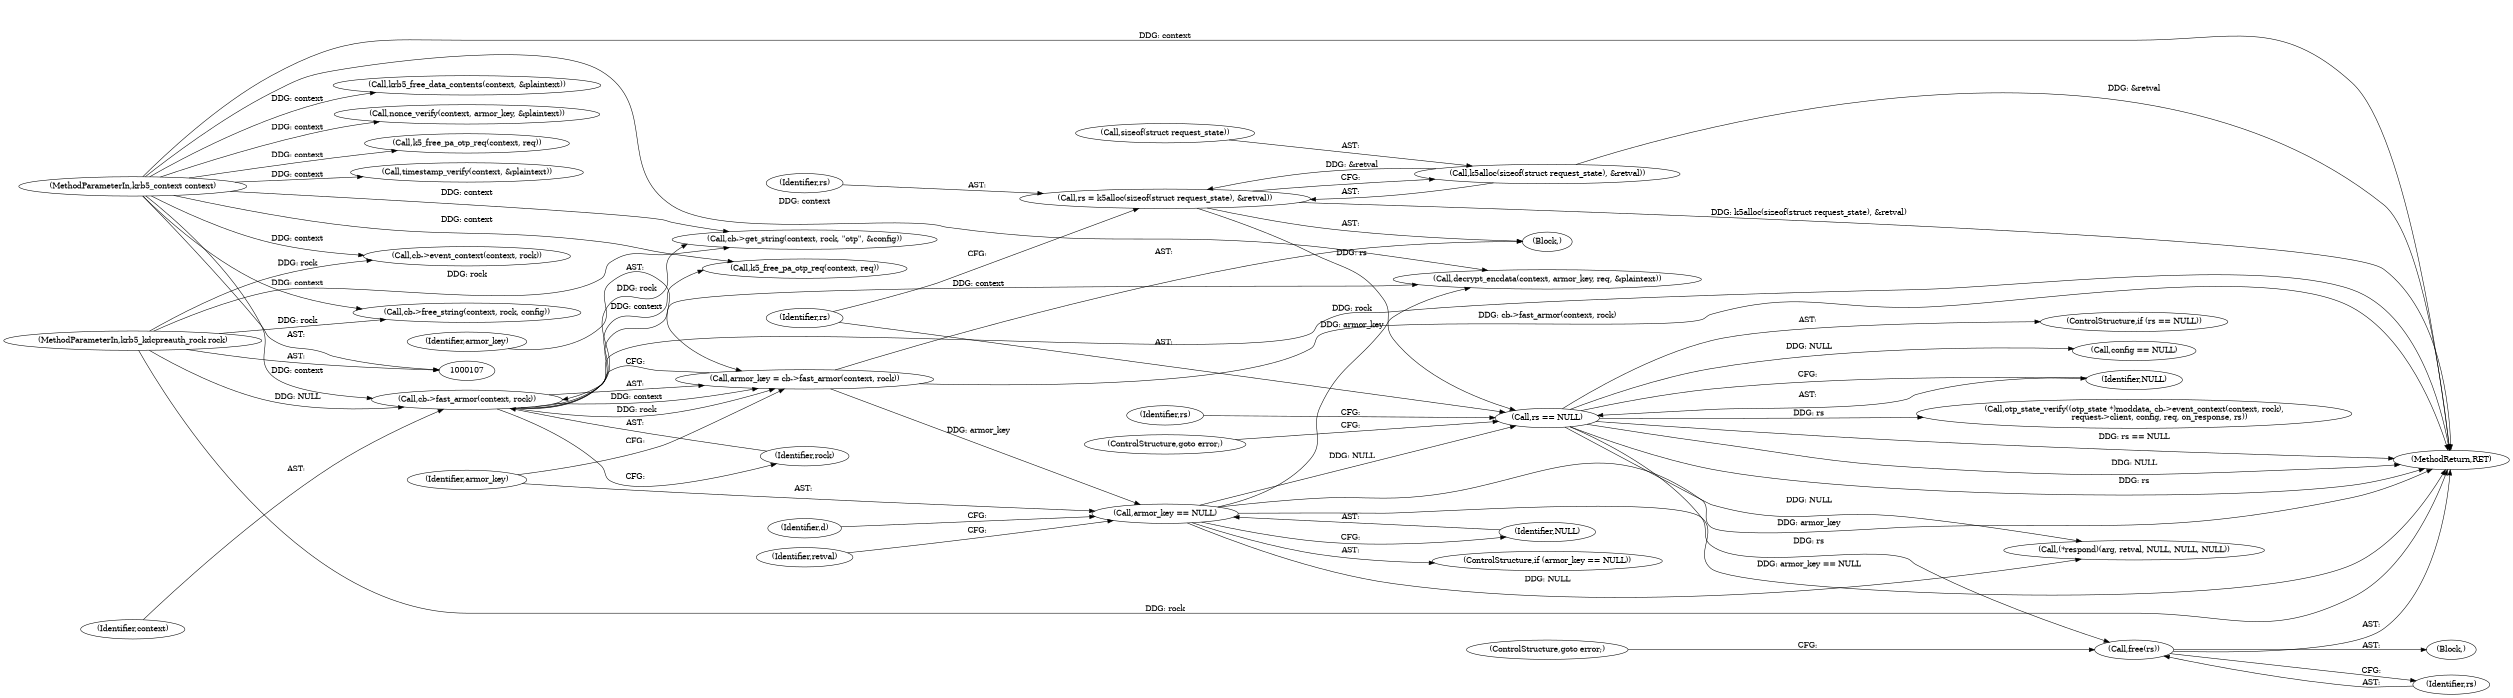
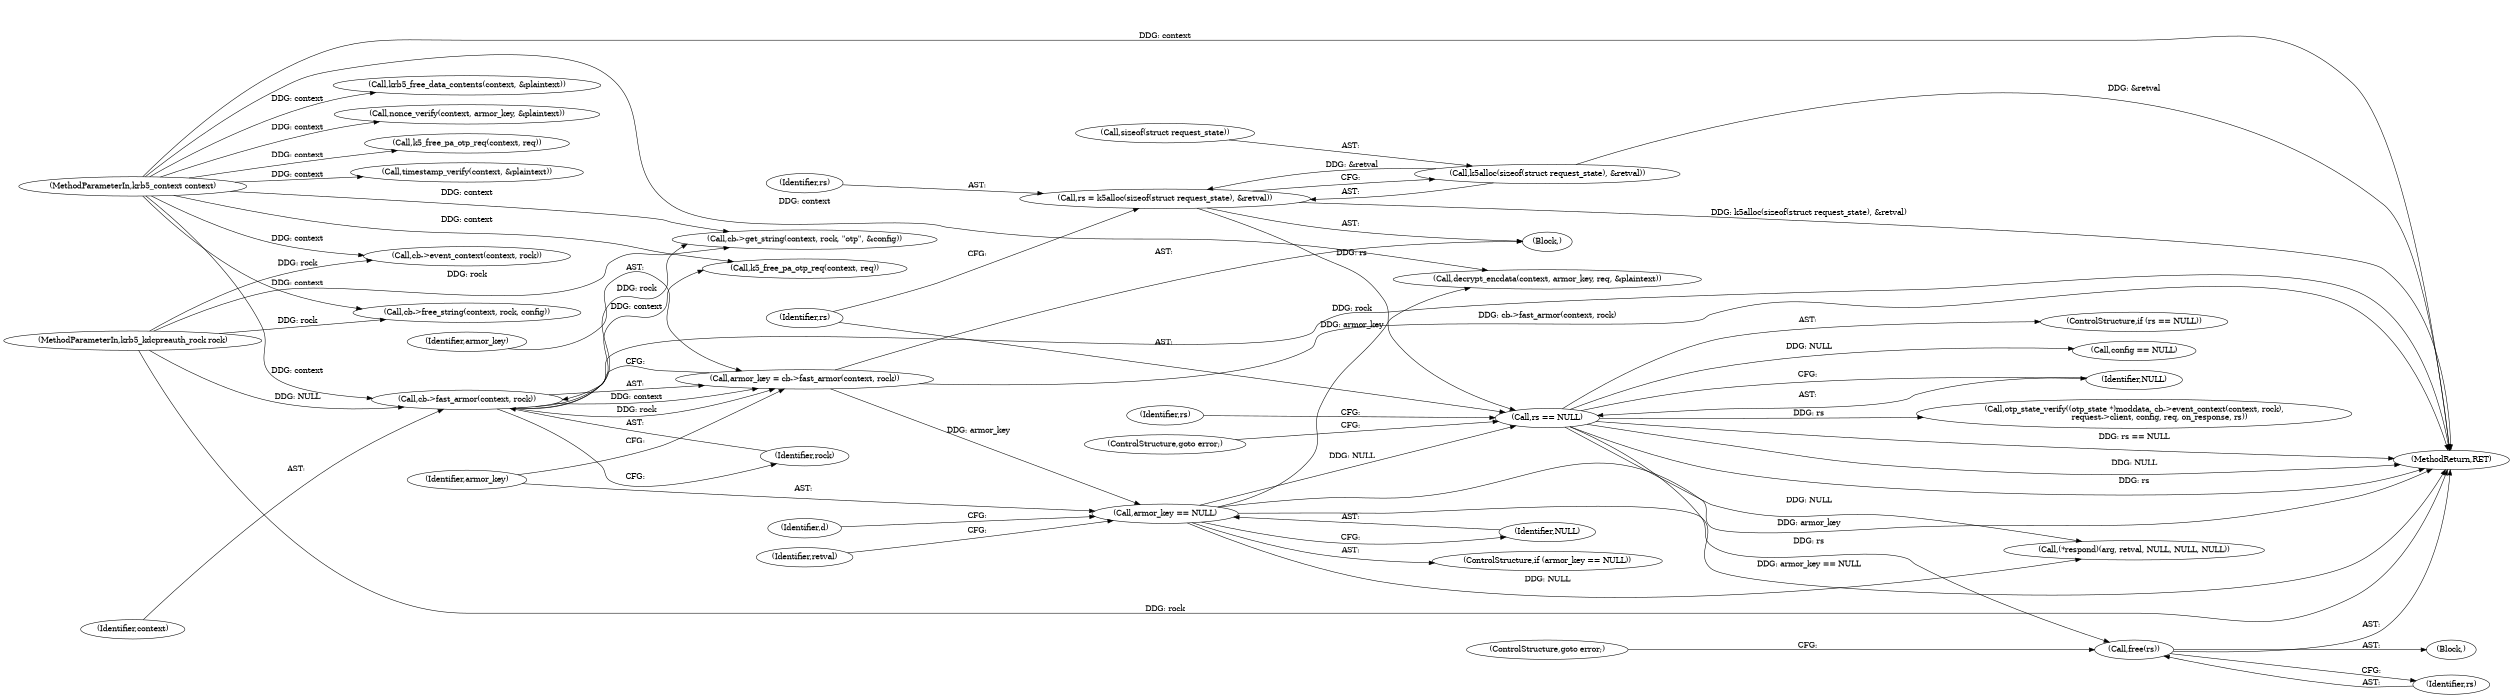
edge "(Call,cb->fast_armor(context, rock))" -> "(Call,decrypt_encdata(context, armor_key, req, &plaintext))": removed, label "DDG: context"
node "1000107": removed
